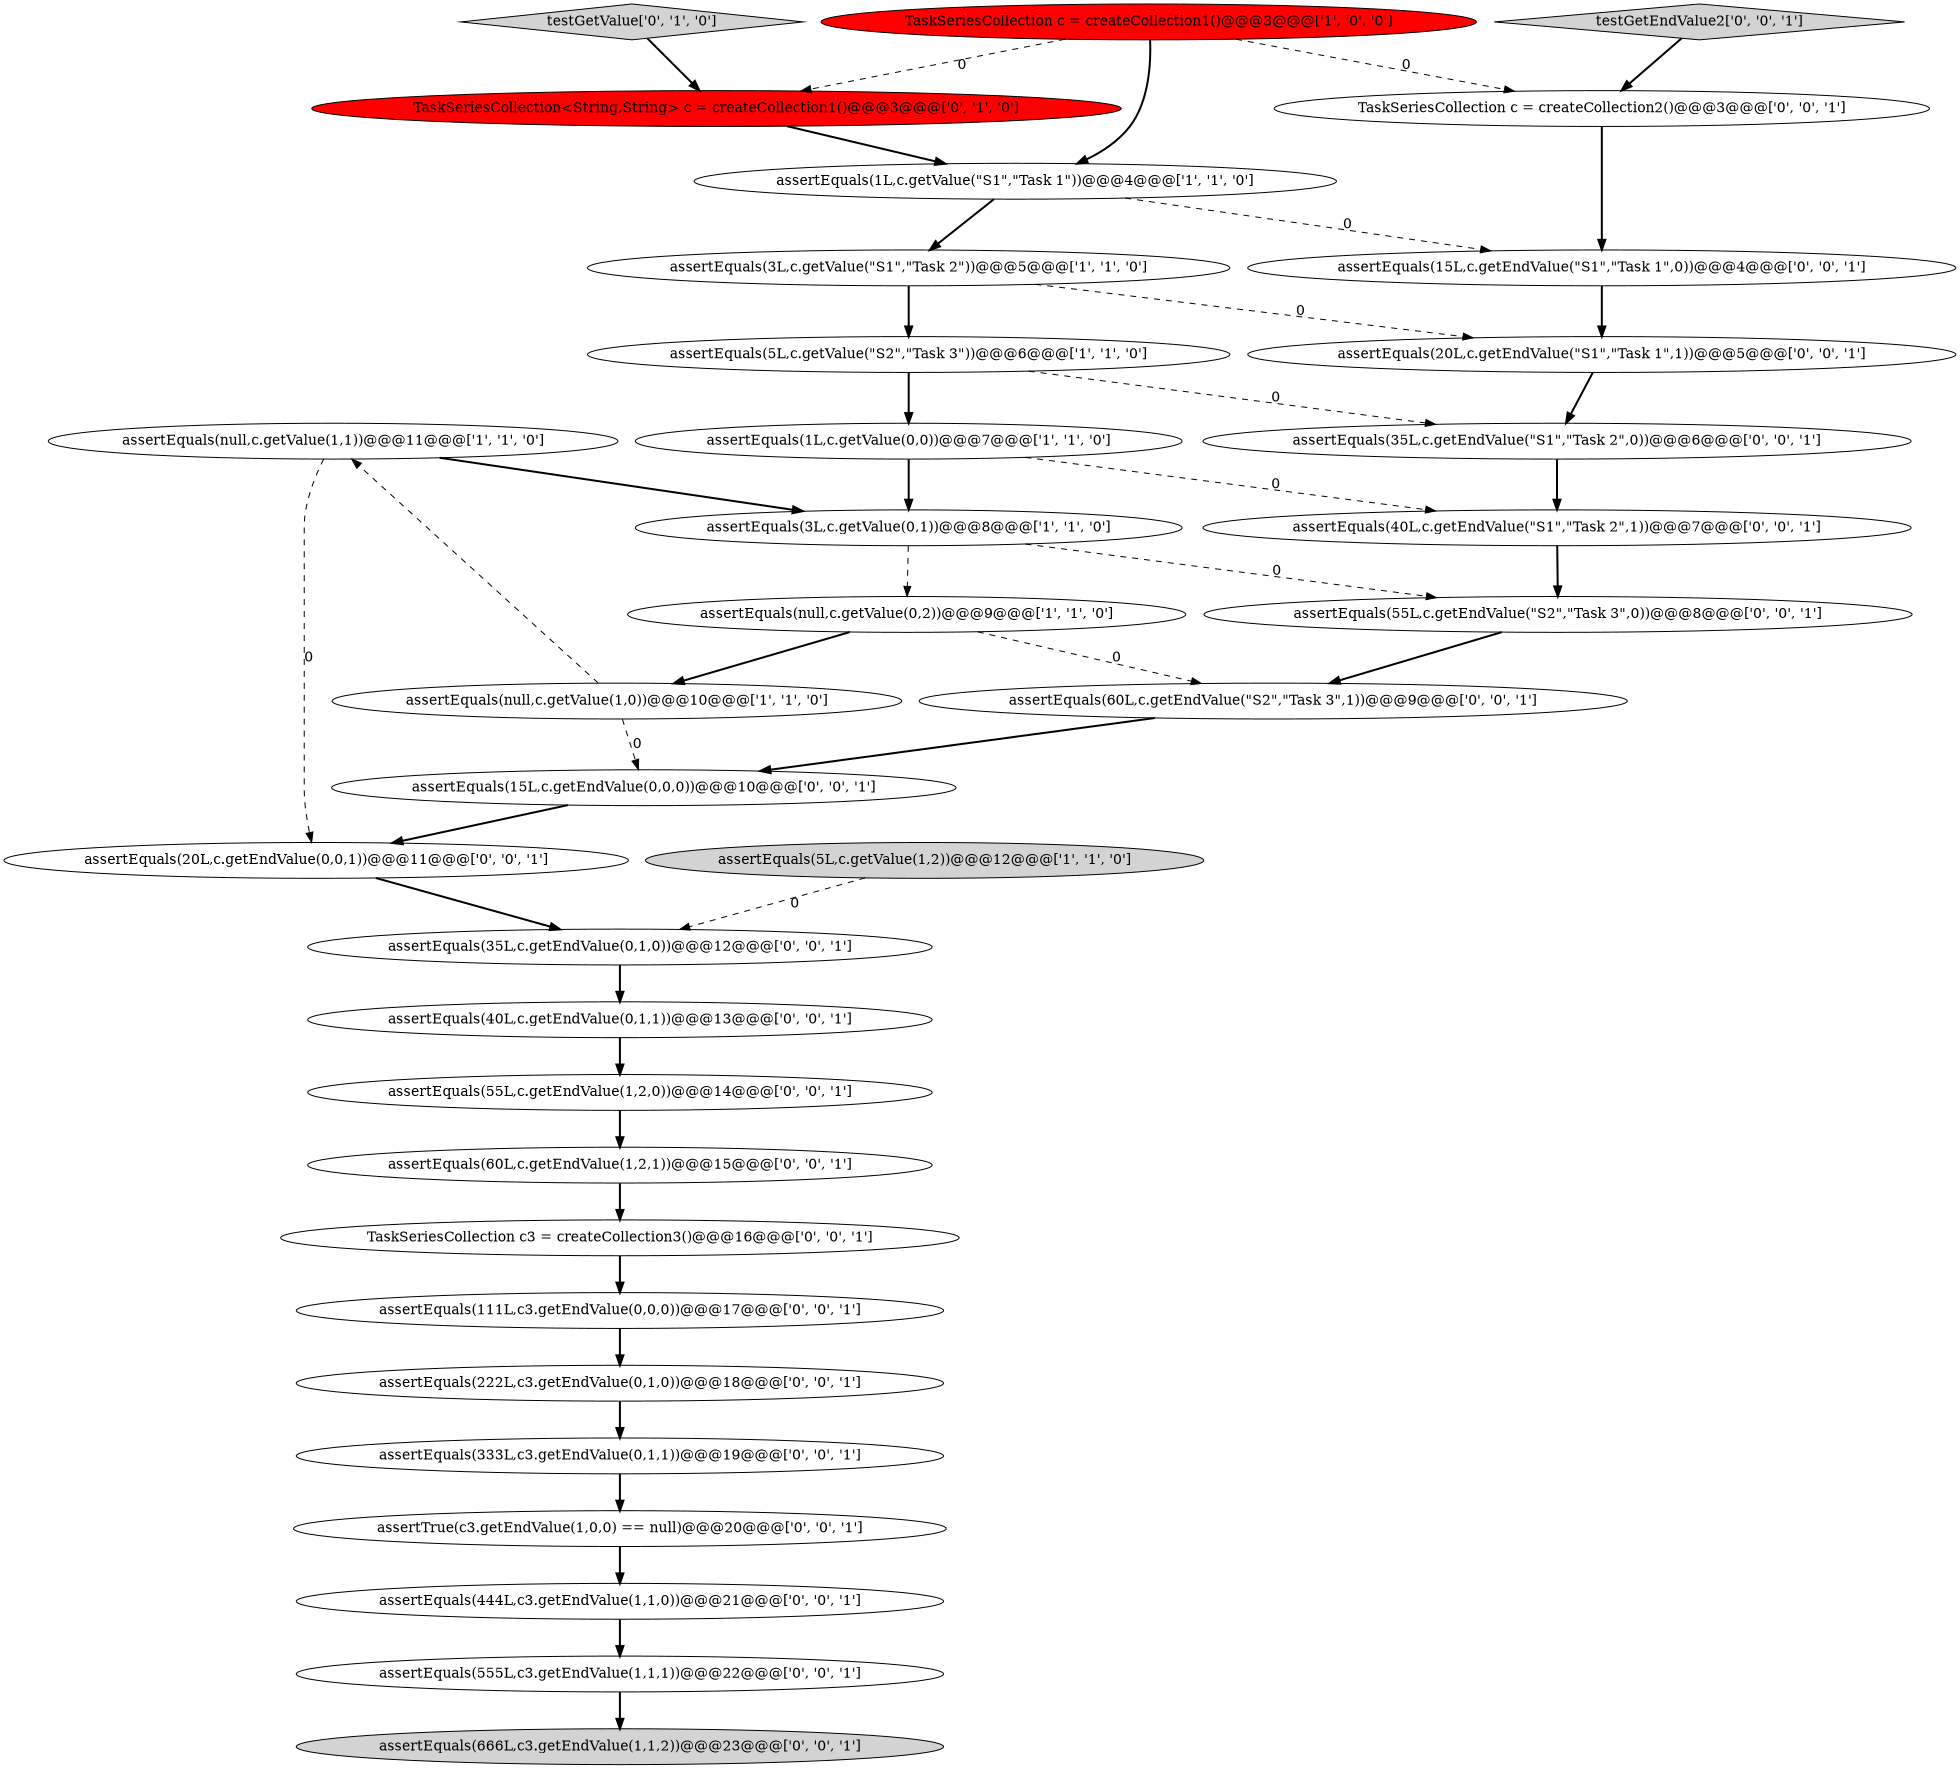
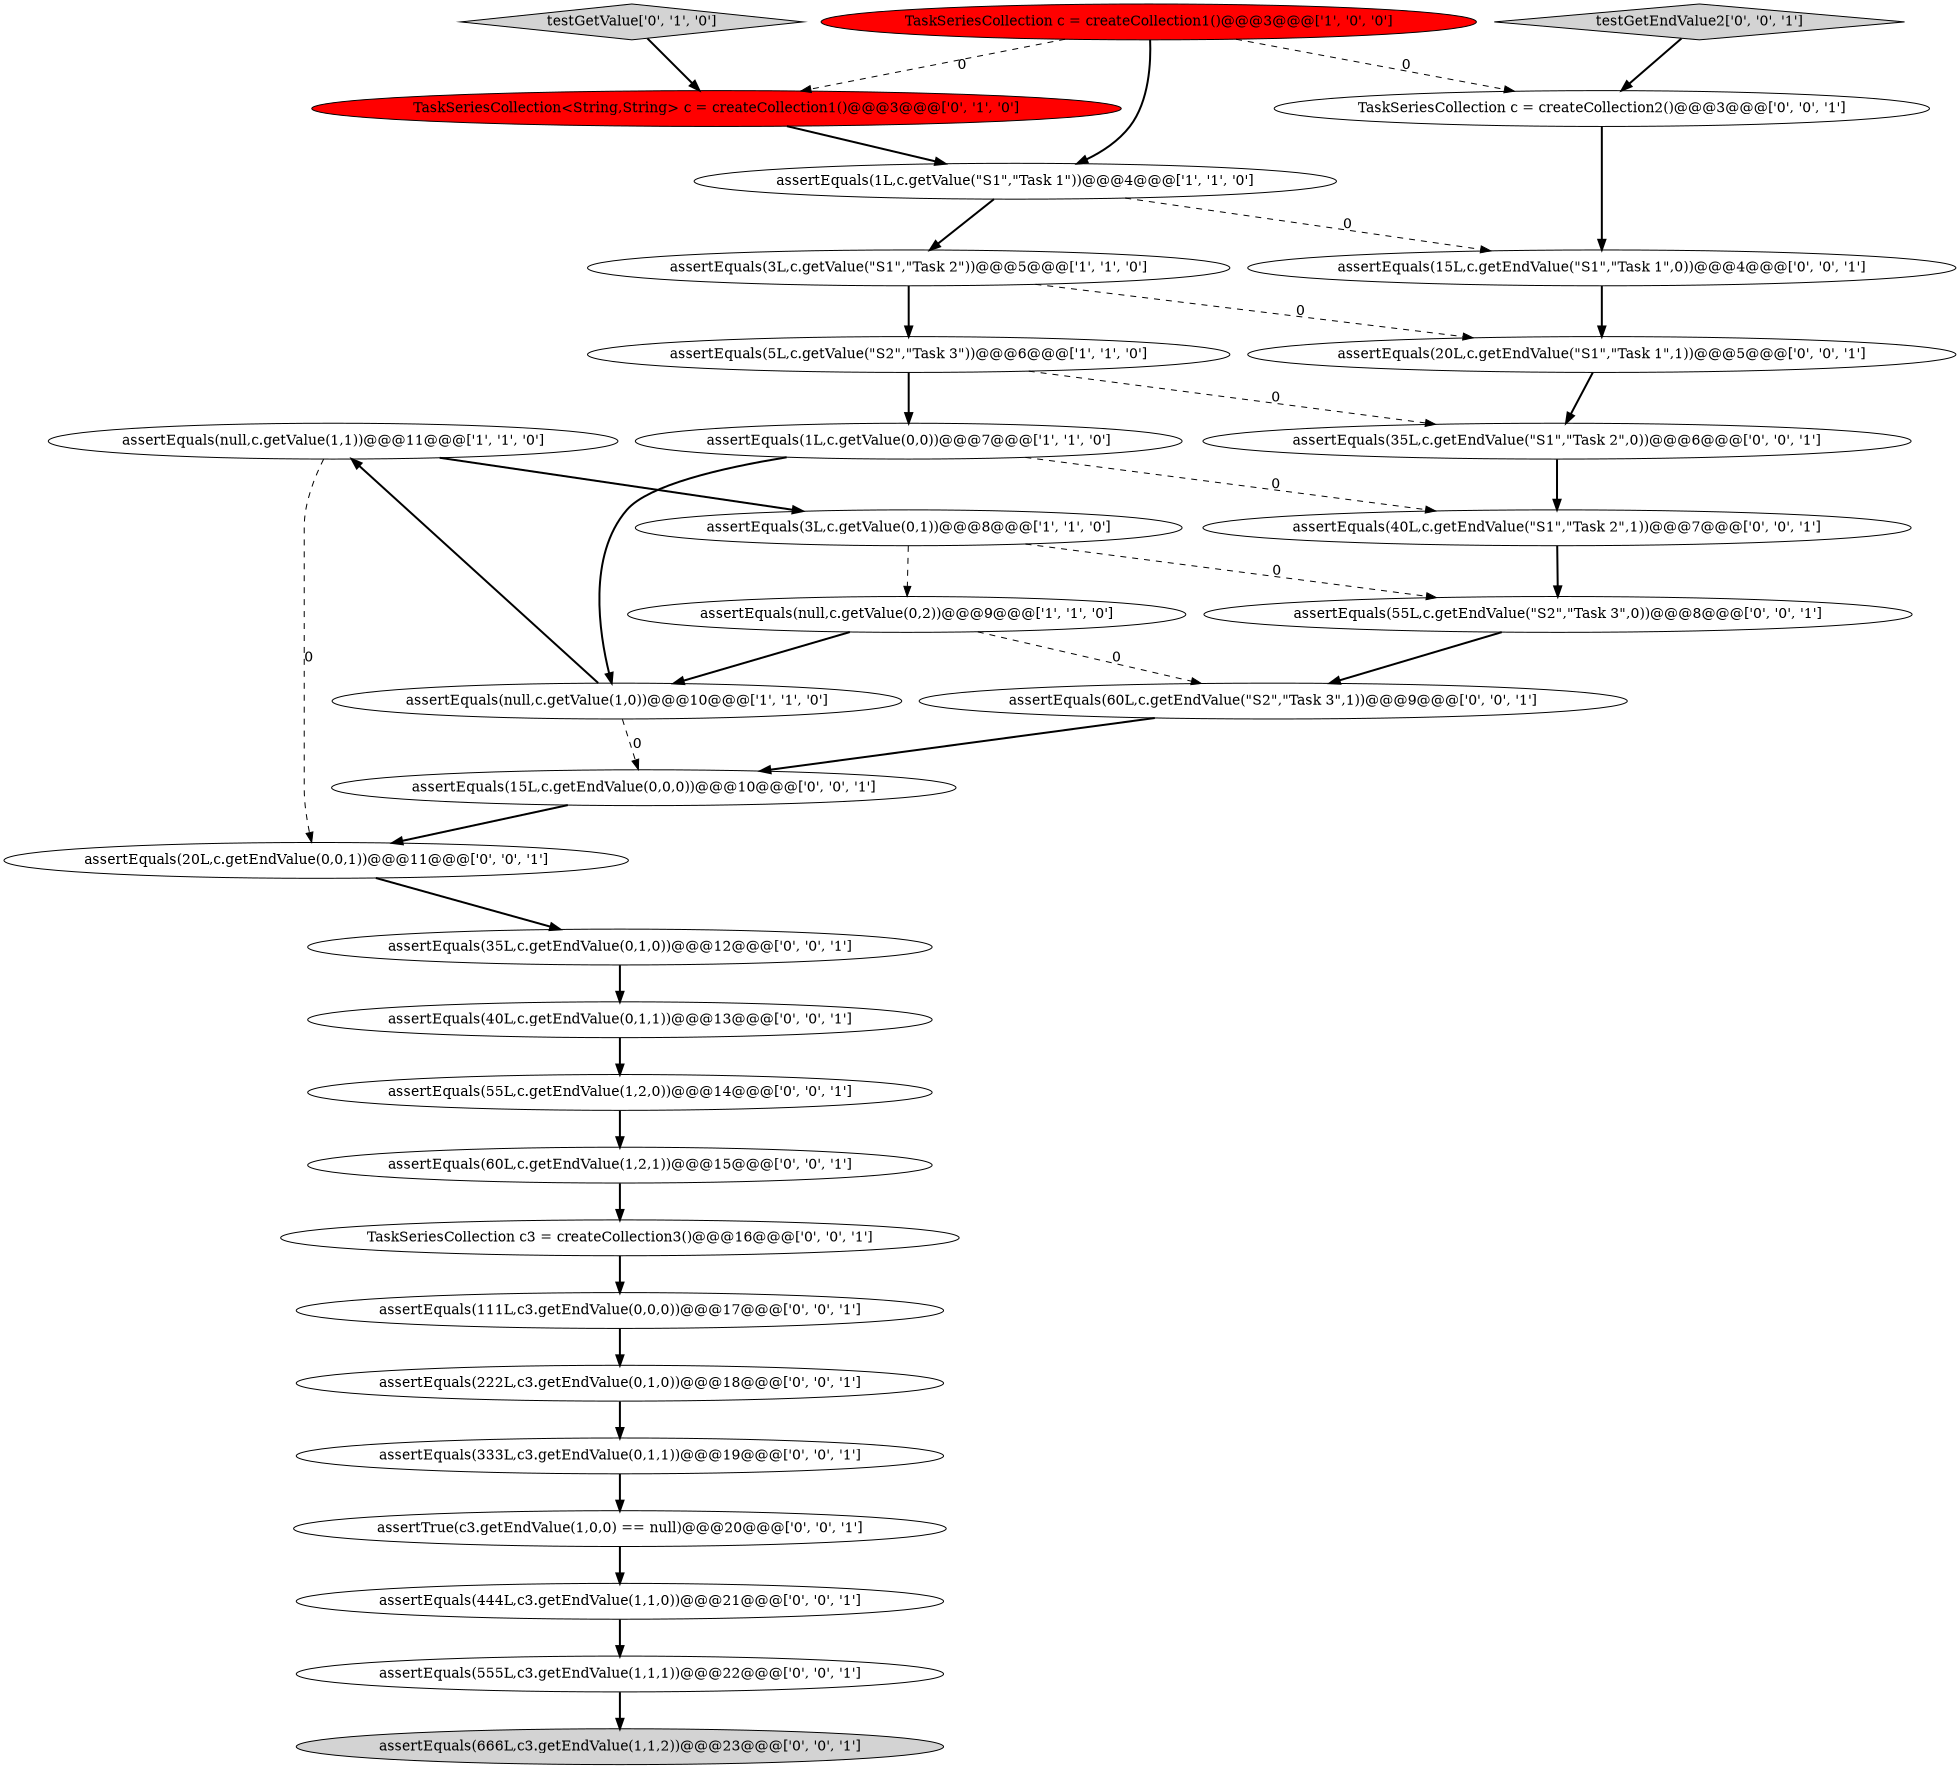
edge "assertEquals(1L,c.getValue(0,0))@@@7@@@['1', '1', '0']" -> "assertEquals(3L,c.getValue(0,1))@@@8@@@['1', '1', '0']": now "assertEquals(1L,c.getValue(0,0))@@@7@@@['1', '1', '0']" -> "assertEquals(null,c.getValue(1,0))@@@10@@@['1', '1', '0']"
edge "assertEquals(null,c.getValue(1,0))@@@10@@@['1', '1', '0']" -> "assertEquals(null,c.getValue(1,1))@@@11@@@['1', '1', '0']": style dashed -> bold
node "assertEquals(5L,c.getValue(1,2))@@@12@@@['1', '1', '0']": removed
